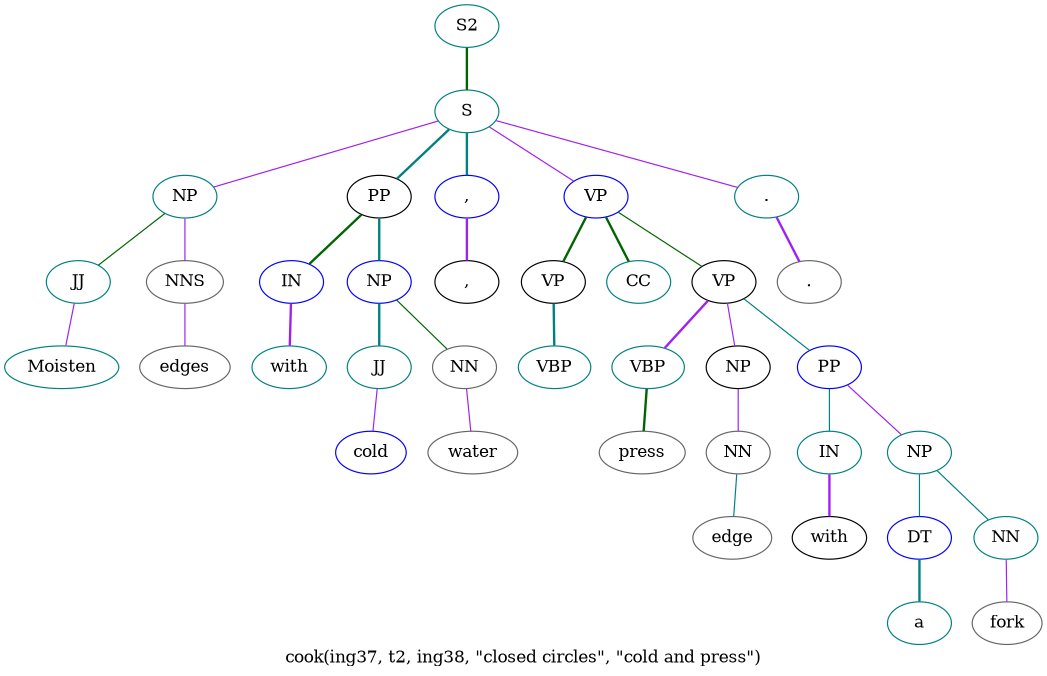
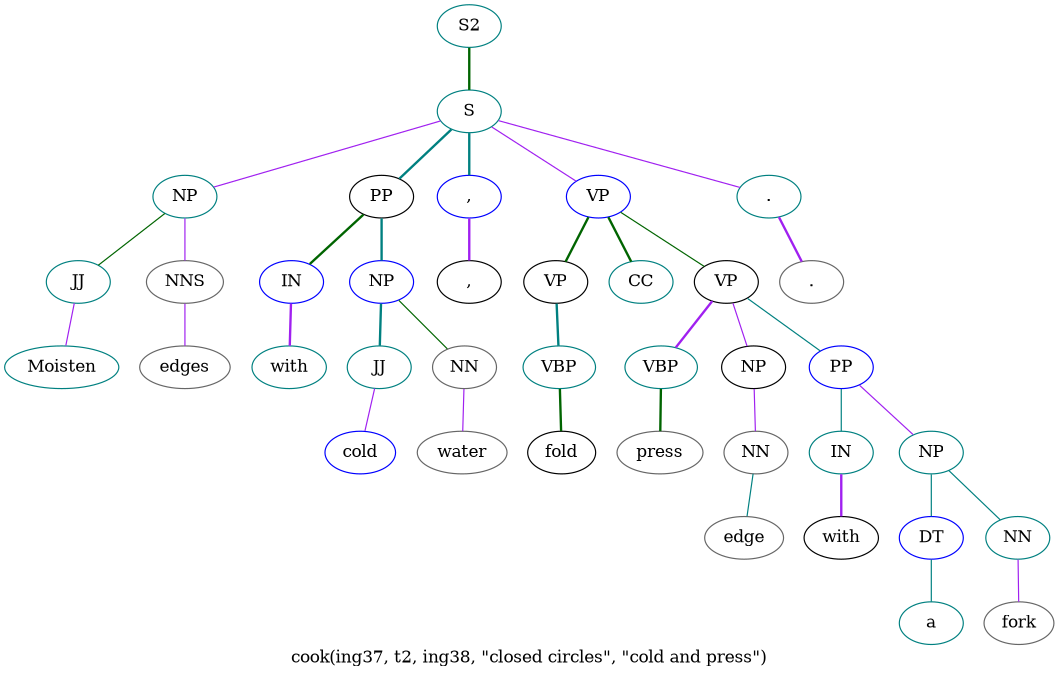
node "fold": added
edge "DT" -- "a": style bold -> solid
